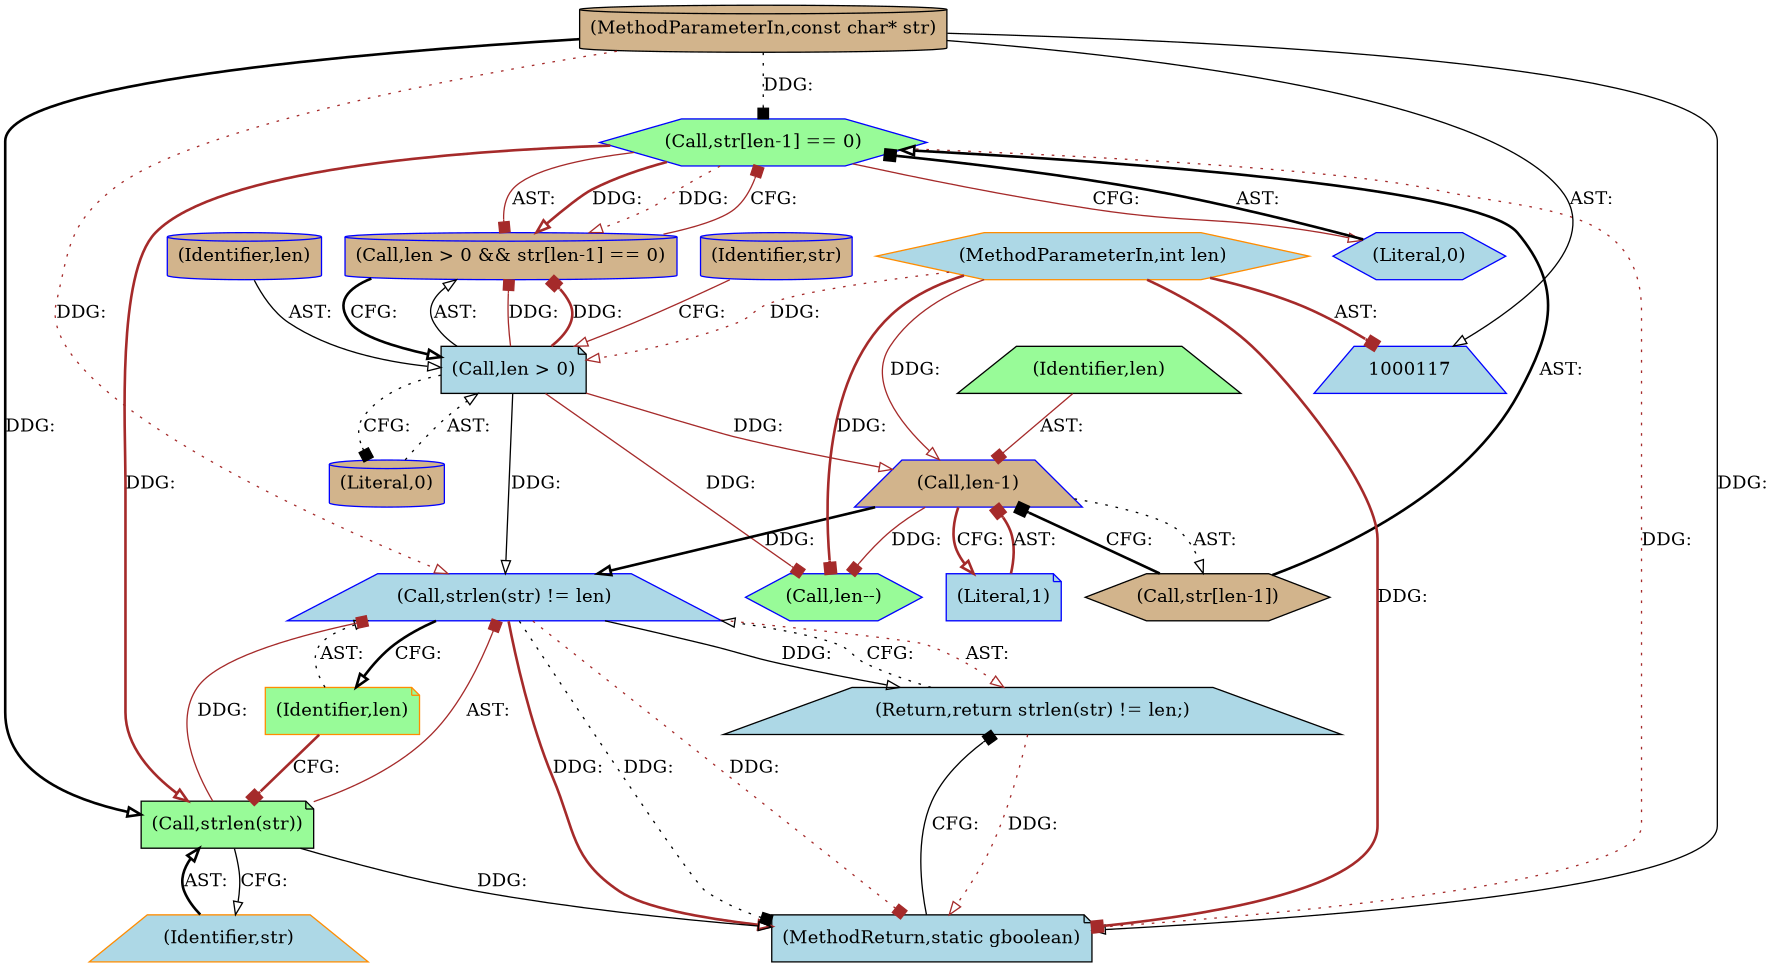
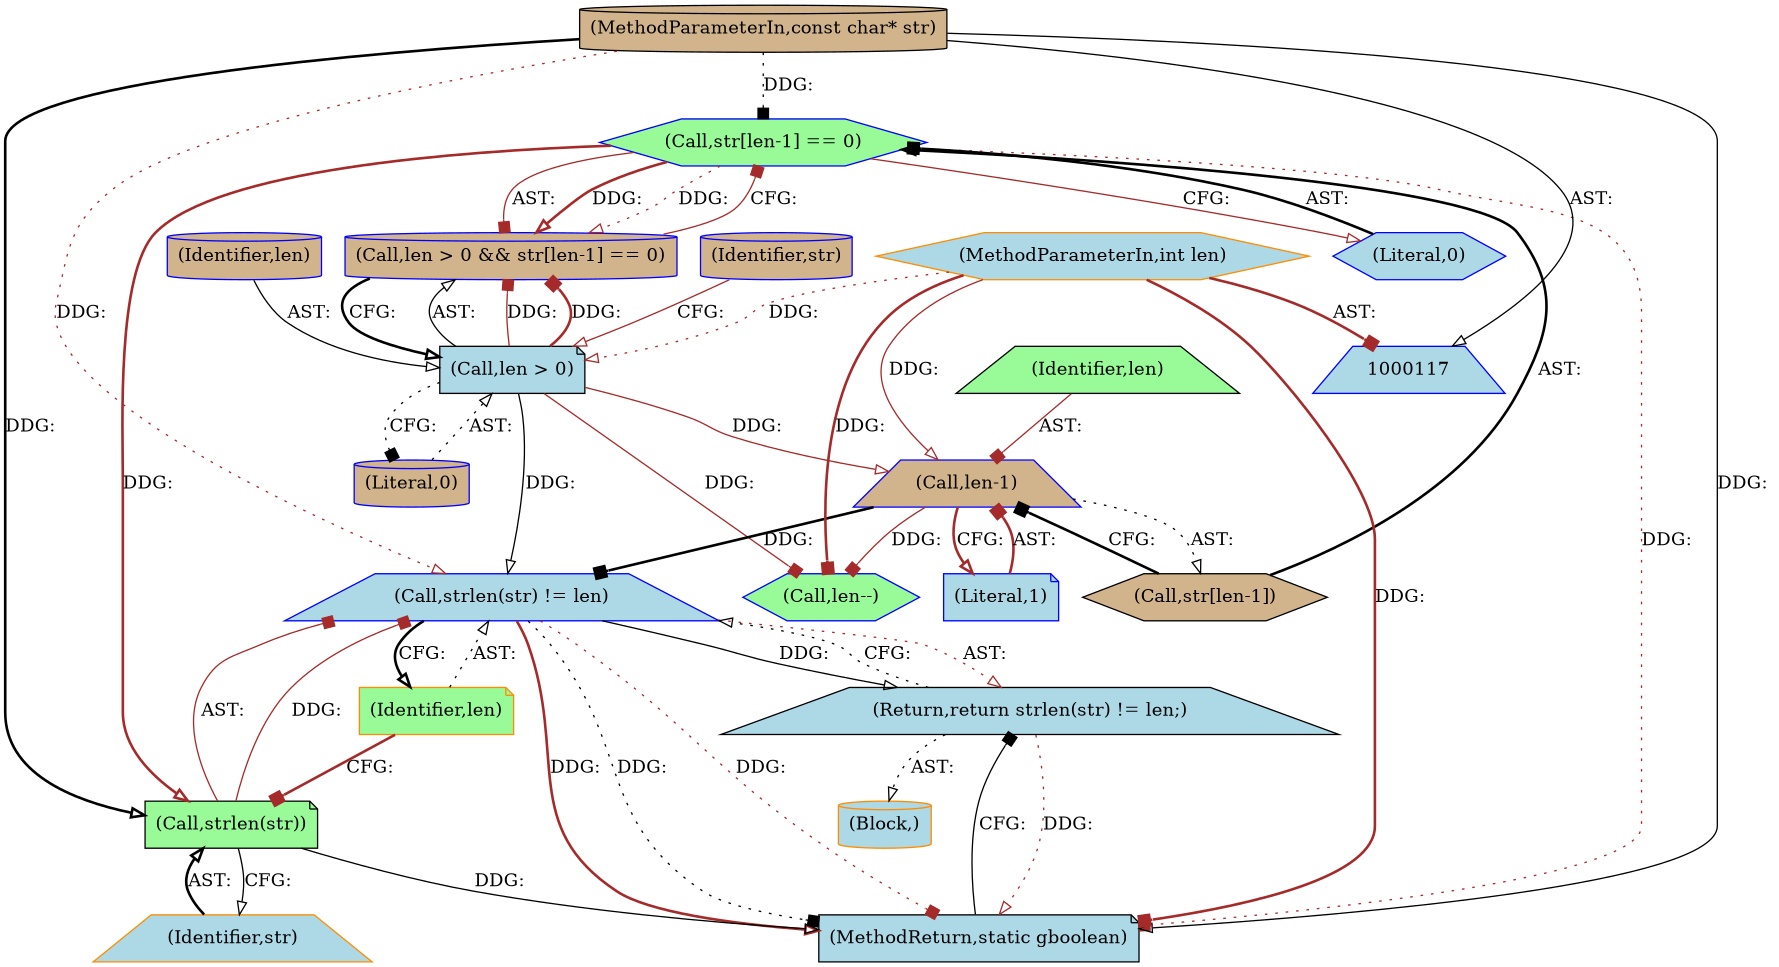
edge "(Call,len-1)" -> "(Call,strlen(str) != len)": arrowhead onormal -> box
node "(Block,)": added
